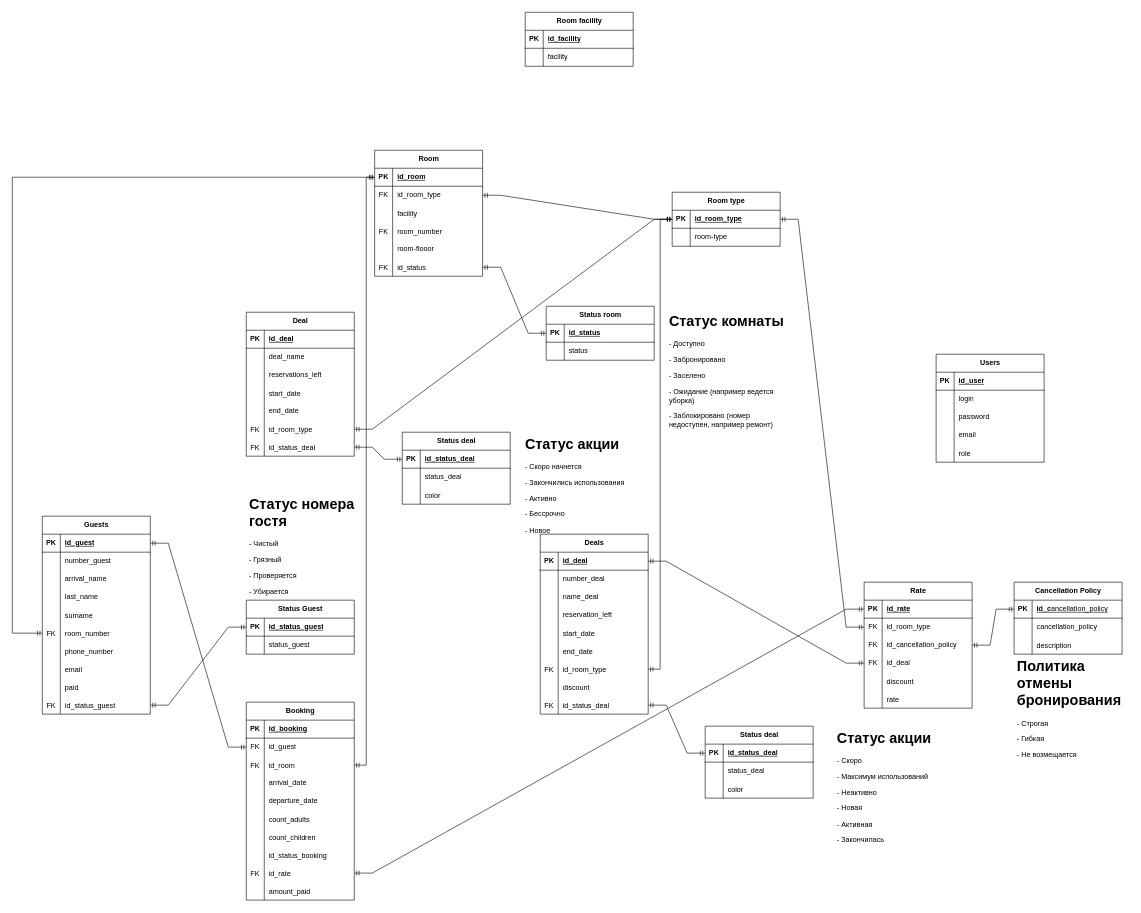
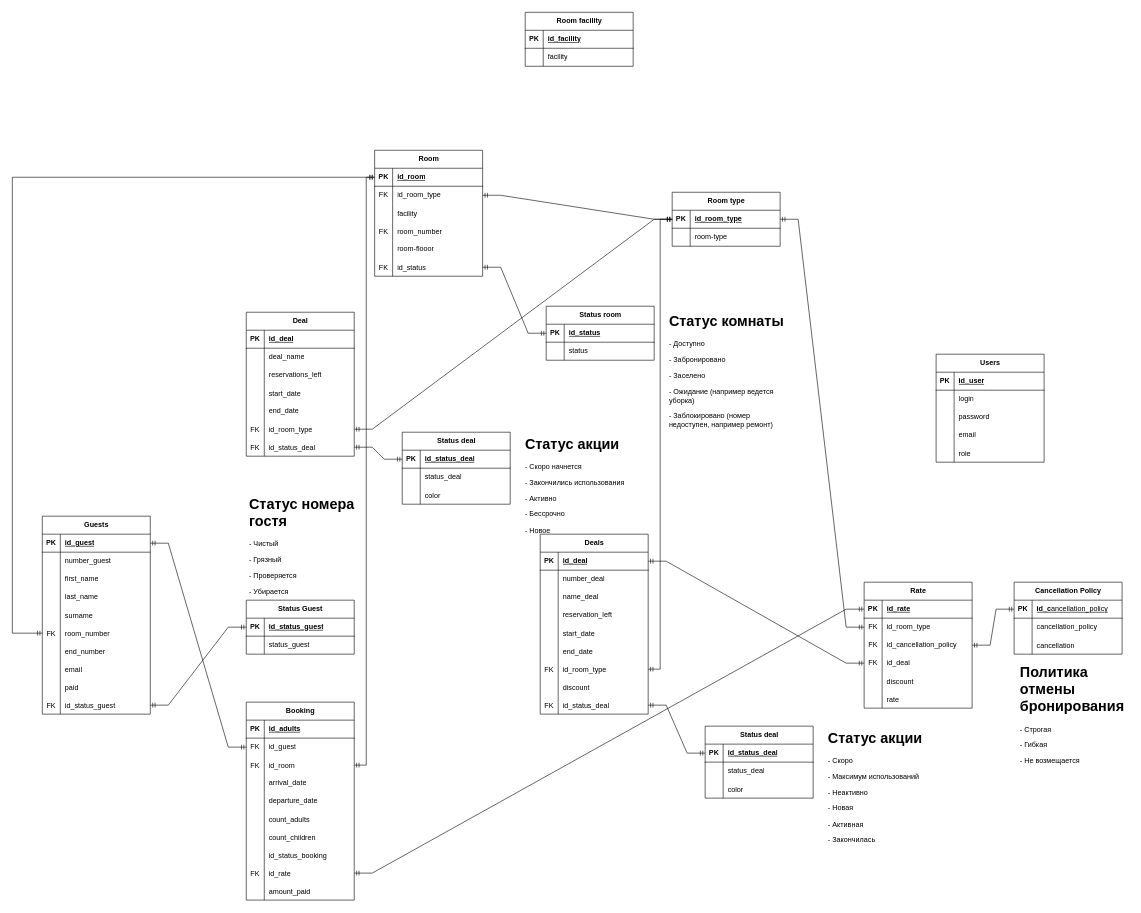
node "arrival_name": label "arrival_name" -> "first_name"
node "description": label "description" -> "cancellation"
node "phone_number": label "phone_number" -> "end_number"
node "Политика отмены бронирования- Строгая - Гибкая - Не возмещается": moved (1071, 714) -> (1074, 720)
node "id_booking": label "id_booking" -> "id_adults"
node "Статус акции- Скоро - Максимум использований - Неактивно - Новая - Активная - Закончилась": moved (891, 786) -> (882, 786)
